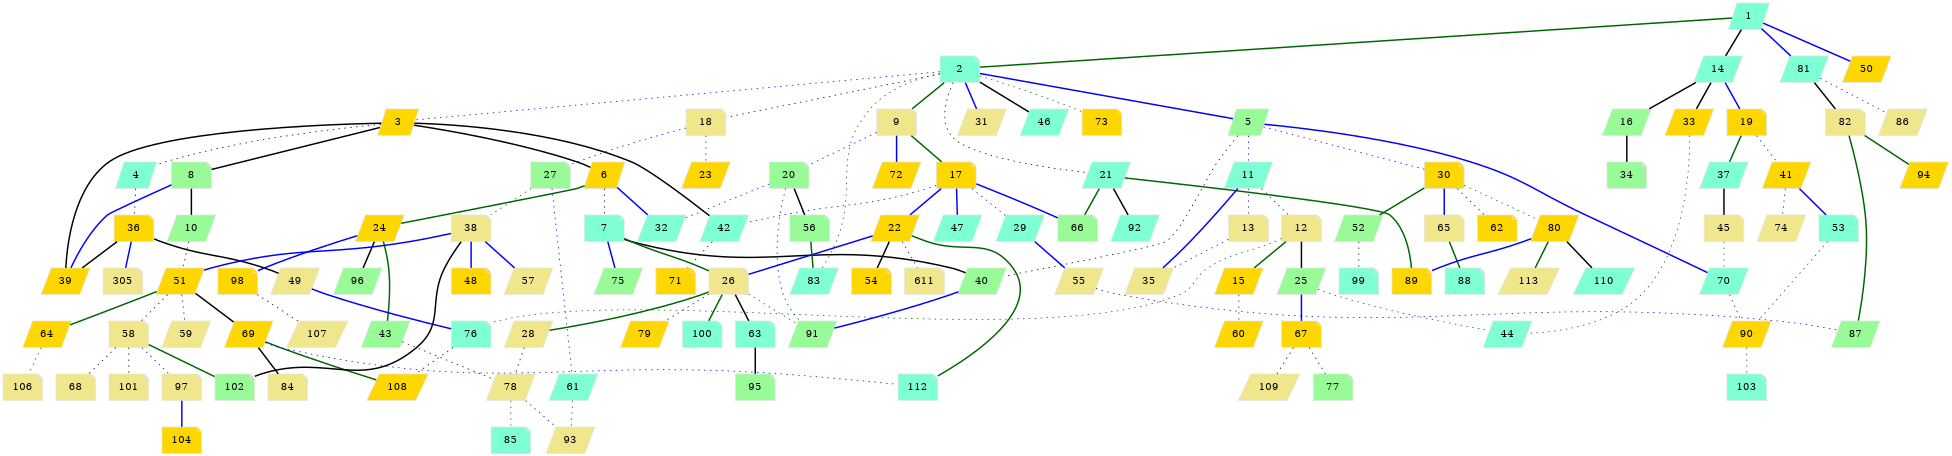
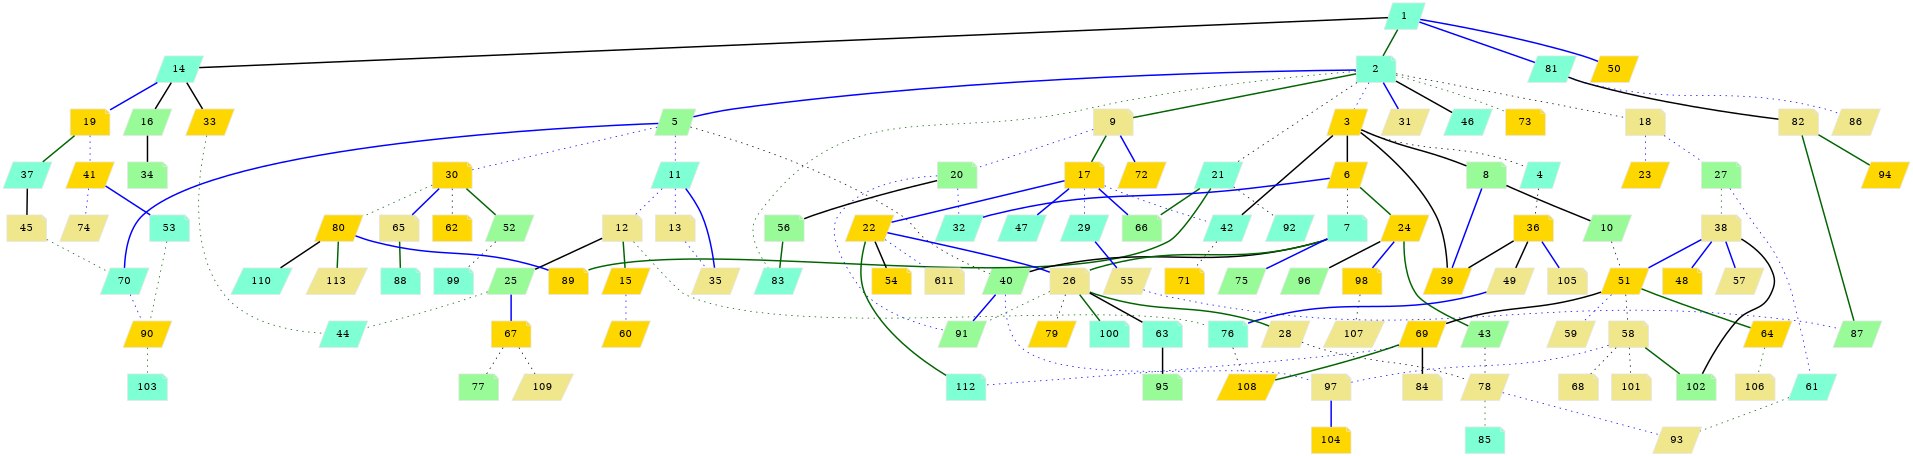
edge "21" -- "92": style bold -> dotted
node "305": label "305" -> "105"
edge "40" -- "97": added
